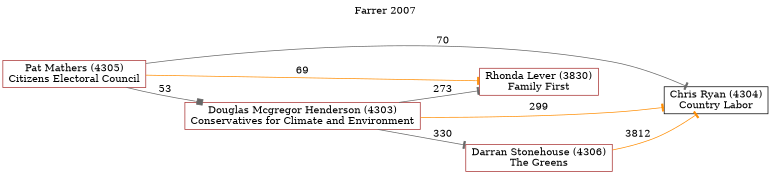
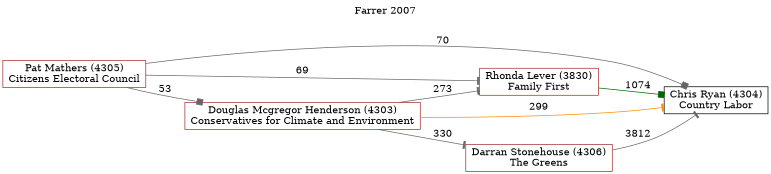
edge "Pat Mathers (4305) Citizens Electoral Council" -> "Chris Ryan (4304) Country Labor": arrowhead tee -> box
edge "Pat Mathers (4305) Citizens Electoral Council" -> "Rhonda Lever (3830) Family First": color darkorange -> gray40
edge "Rhonda Lever (3830) Family First" -> "Chris Ryan (4304) Country Labor": added, label "1074"
edge "Darran Stonehouse (4306) The Greens" -> "Chris Ryan (4304) Country Labor": color darkorange -> gray40
